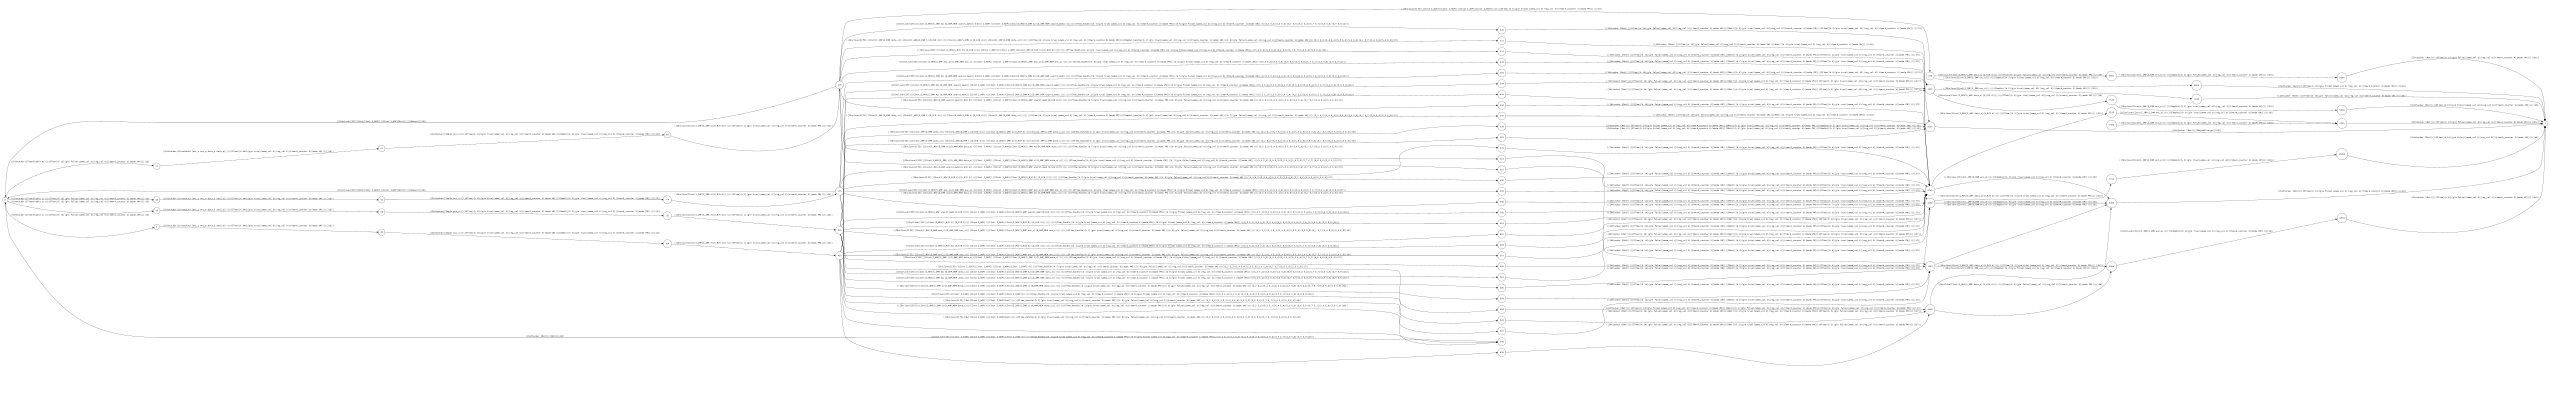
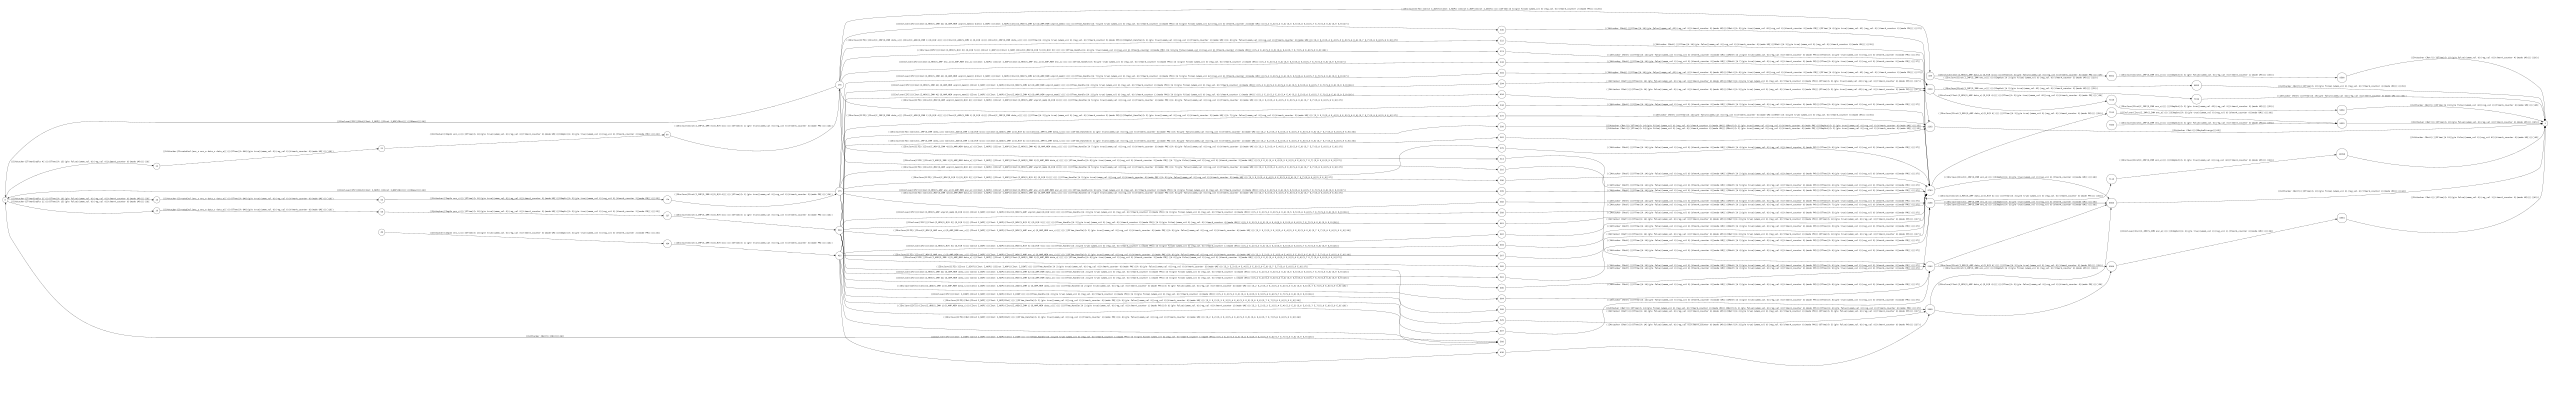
node "9": removed
